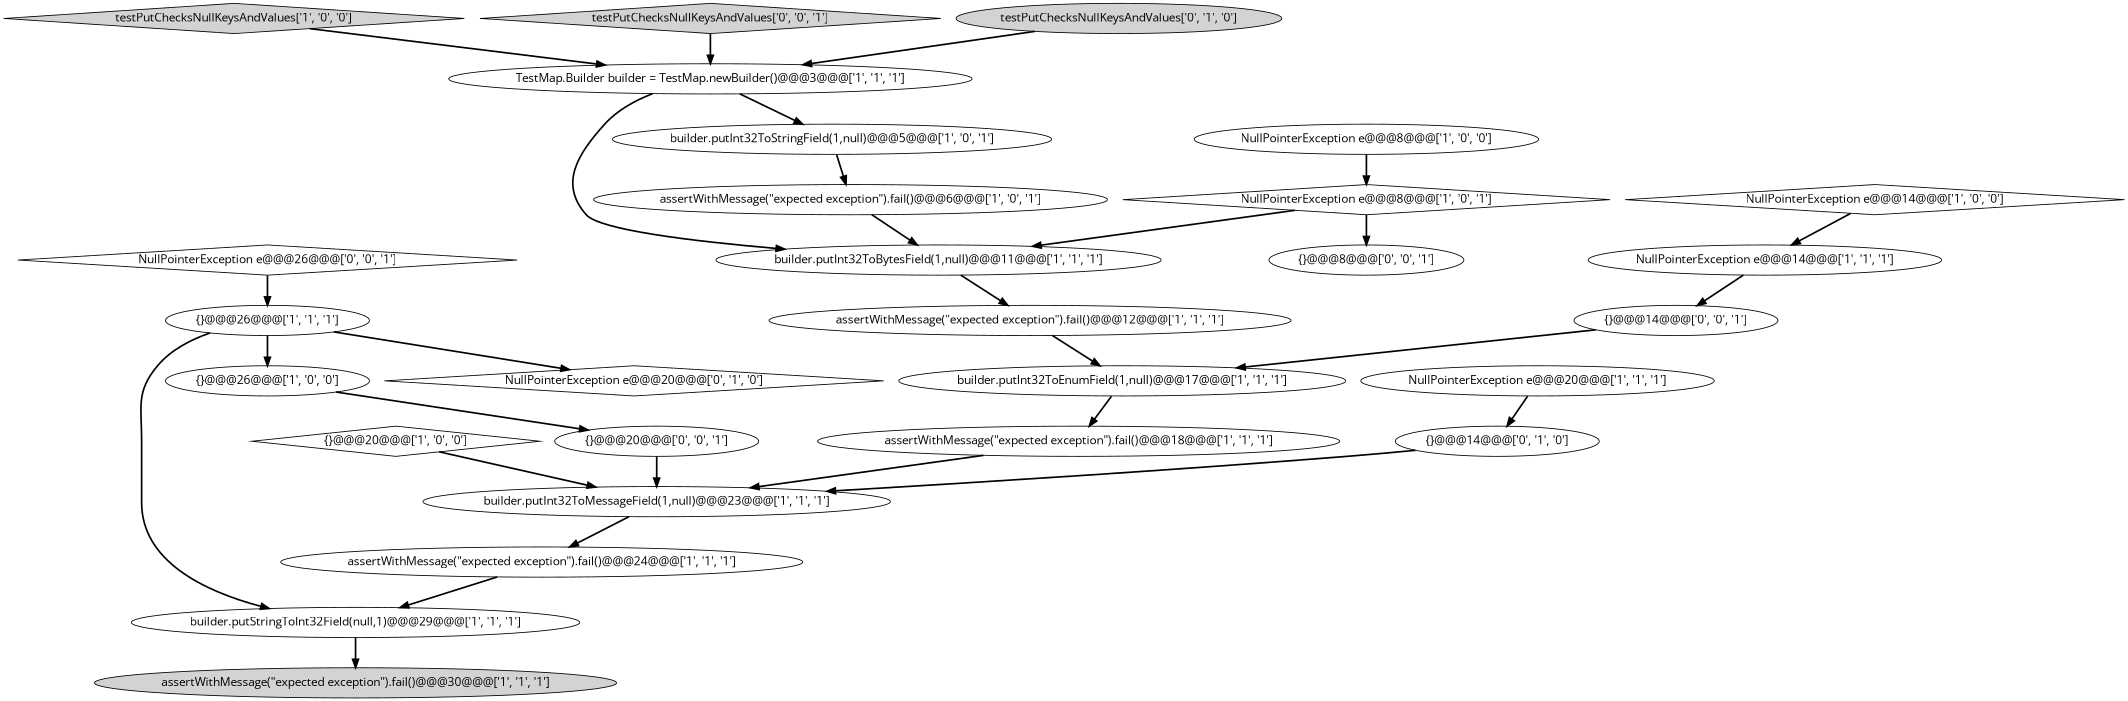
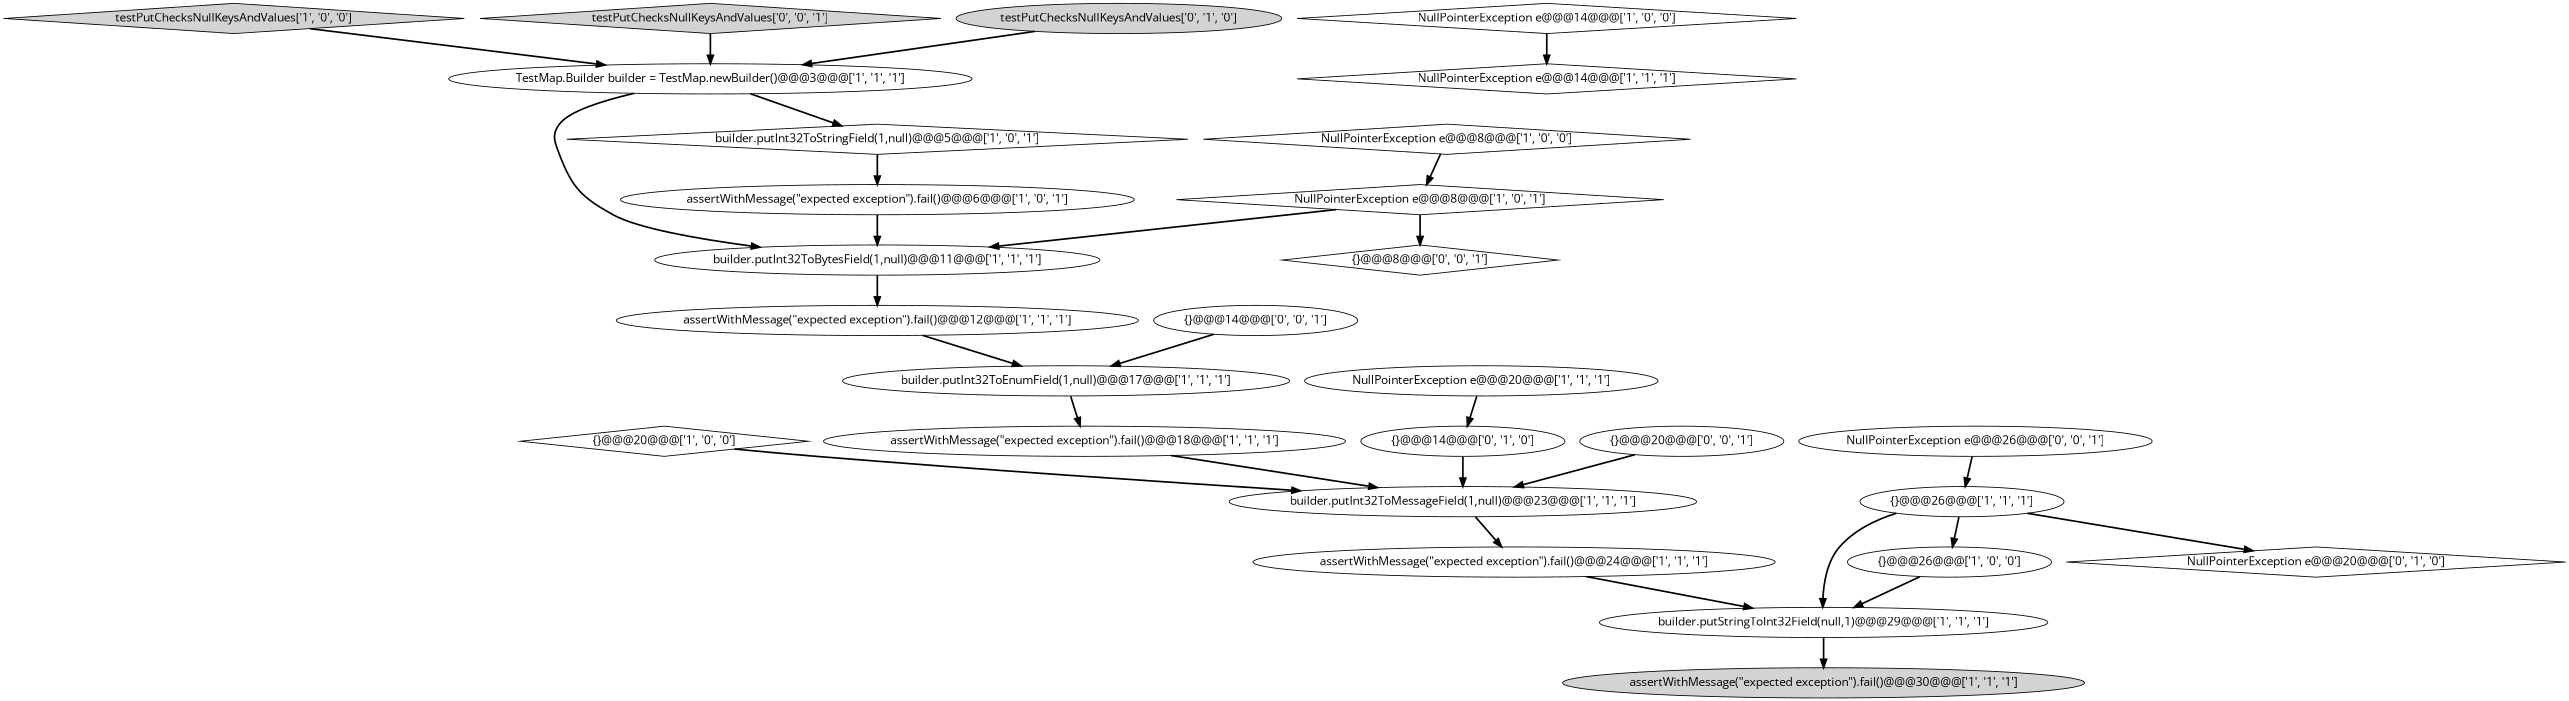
node "builder.putInt32ToStringField(1,null)@@@5@@@['1', '0', '1']": shape ellipse -> diamond
node "NullPointerException e@@@8@@@['1', '0', '0']": shape ellipse -> diamond
node "NullPointerException e@@@26@@@['0', '0', '1']": shape diamond -> ellipse
node "{}@@@8@@@['0', '0', '1']": shape ellipse -> diamond
node "NullPointerException e@@@14@@@['1', '1', '1']": shape ellipse -> diamond
edge "NullPointerException e@@@14@@@['1', '1', '1']" -> "{}@@@14@@@['0', '0', '1']": removed
edge "{}@@@26@@@['1', '0', '0']" -> "{}@@@20@@@['0', '0', '1']": now "{}@@@26@@@['1', '0', '0']" -> "builder.putStringToInt32Field(null,1)@@@29@@@['1', '1', '1']"
